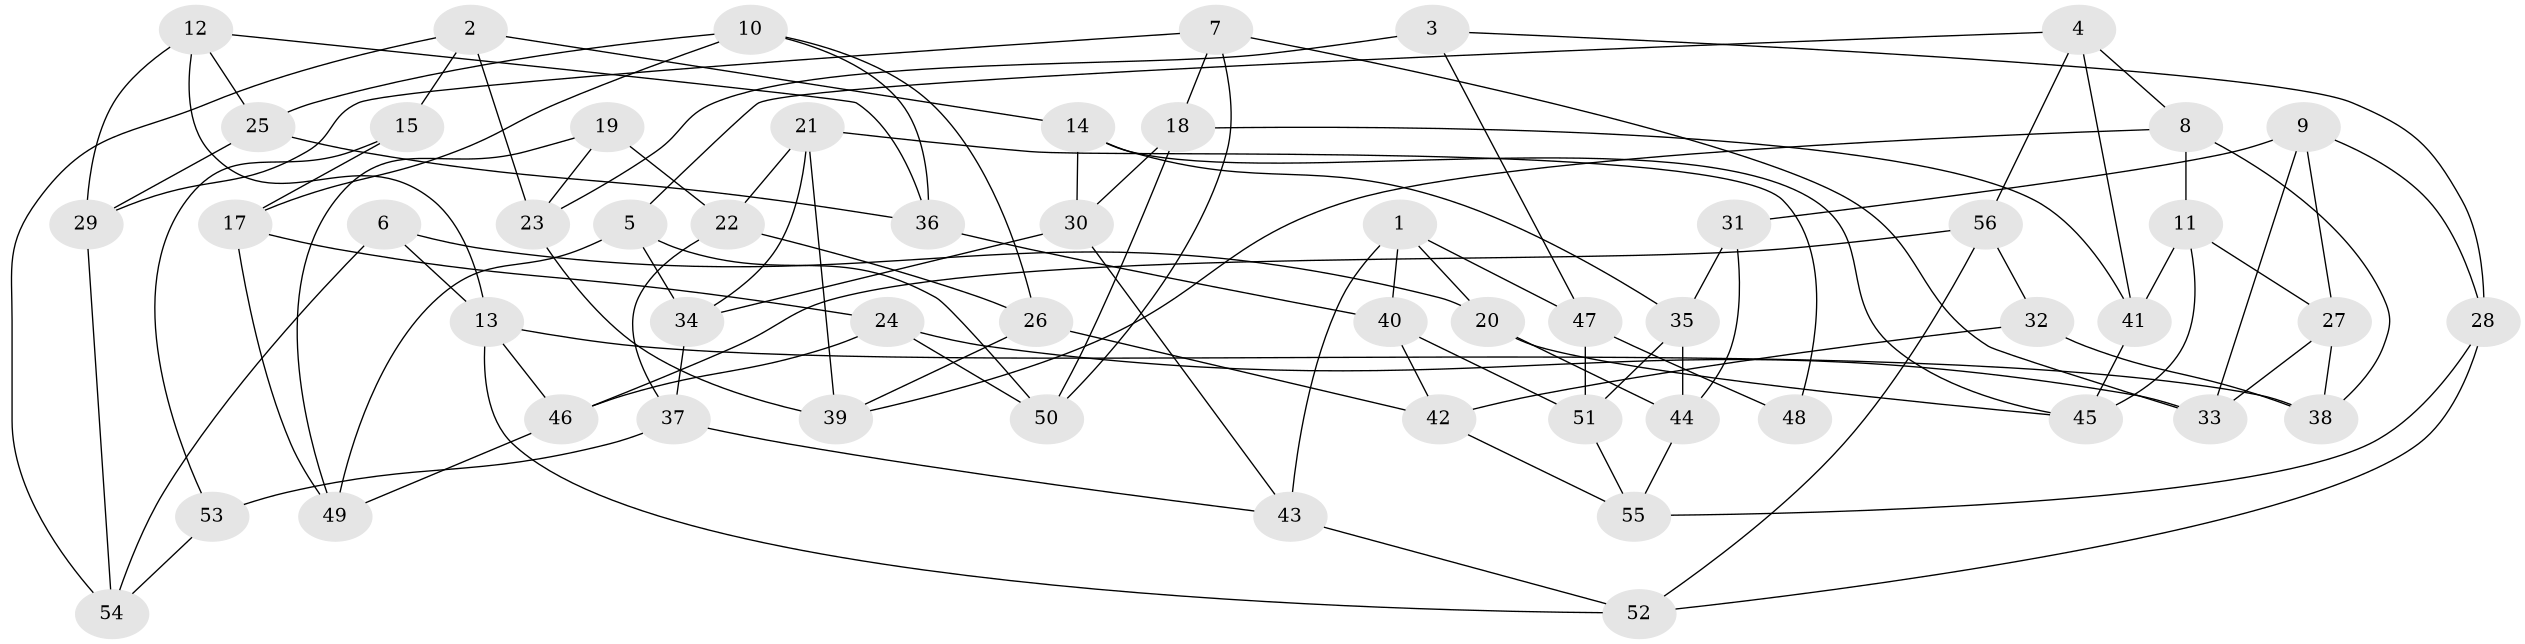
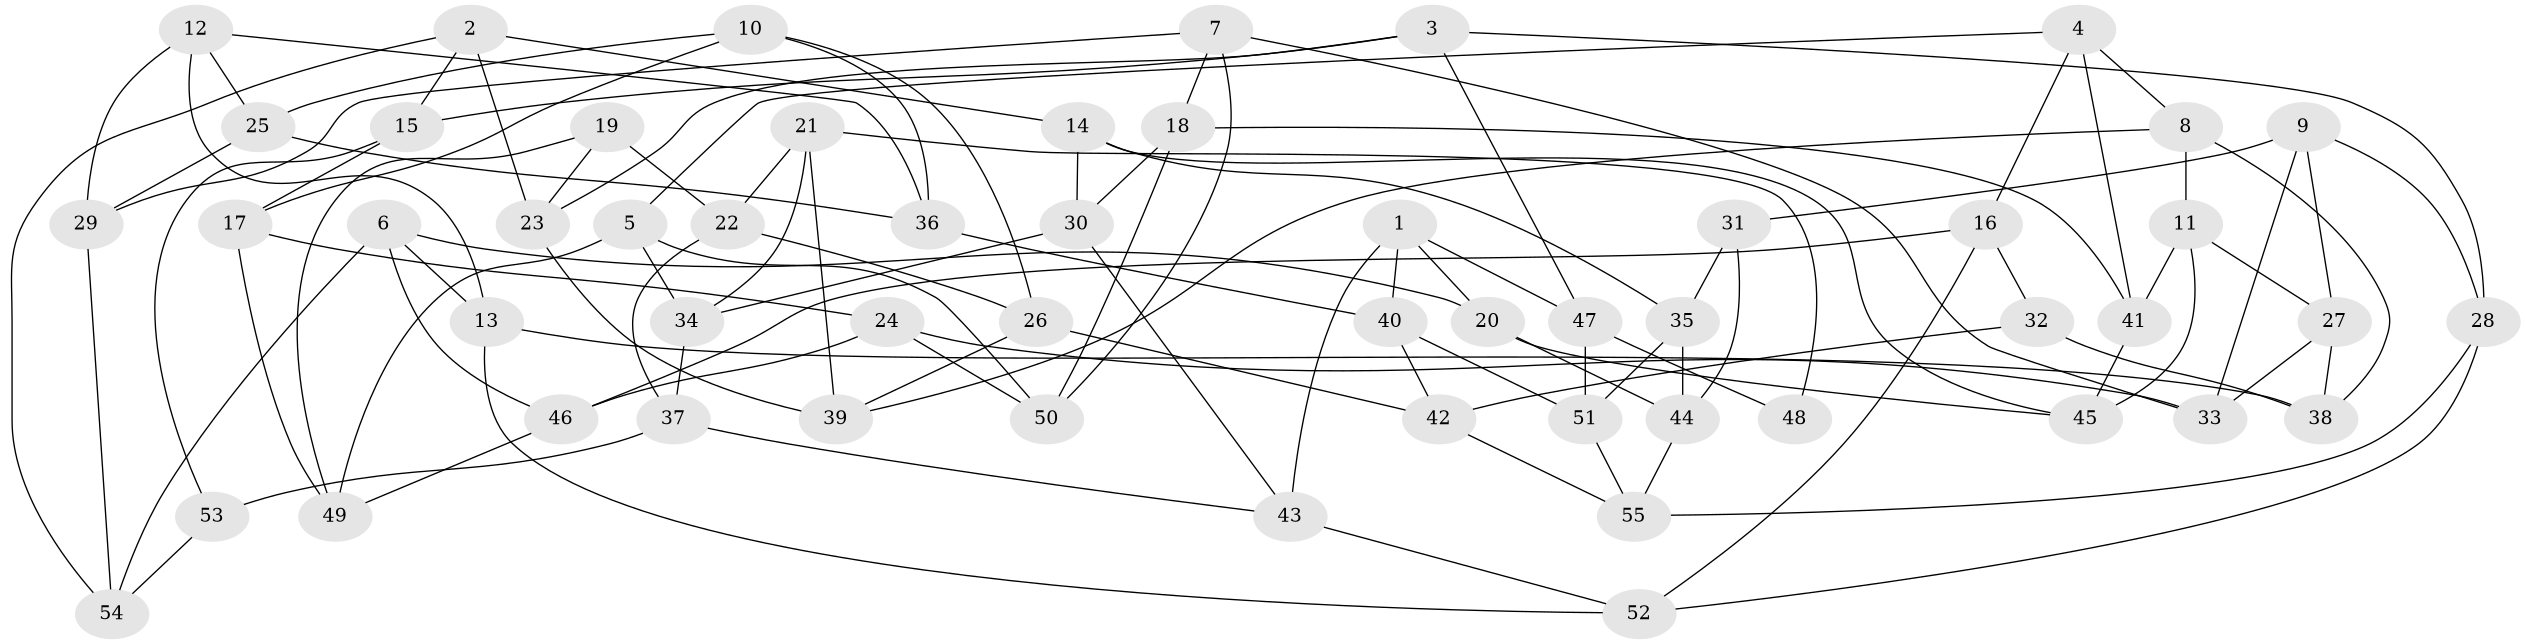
edge "3" -- "15": added
node "56": label "56" -> "16"
edge "13" -- "46": now "6" -- "46"
